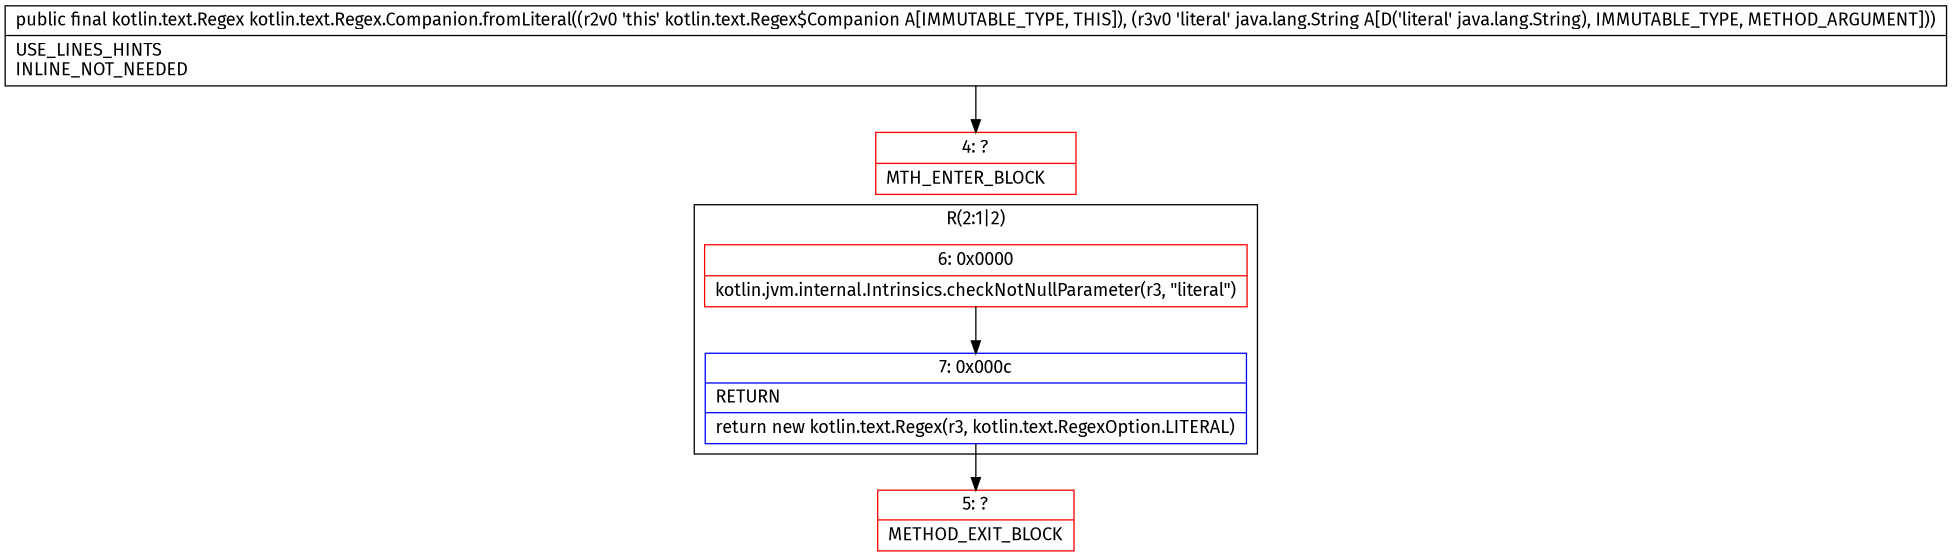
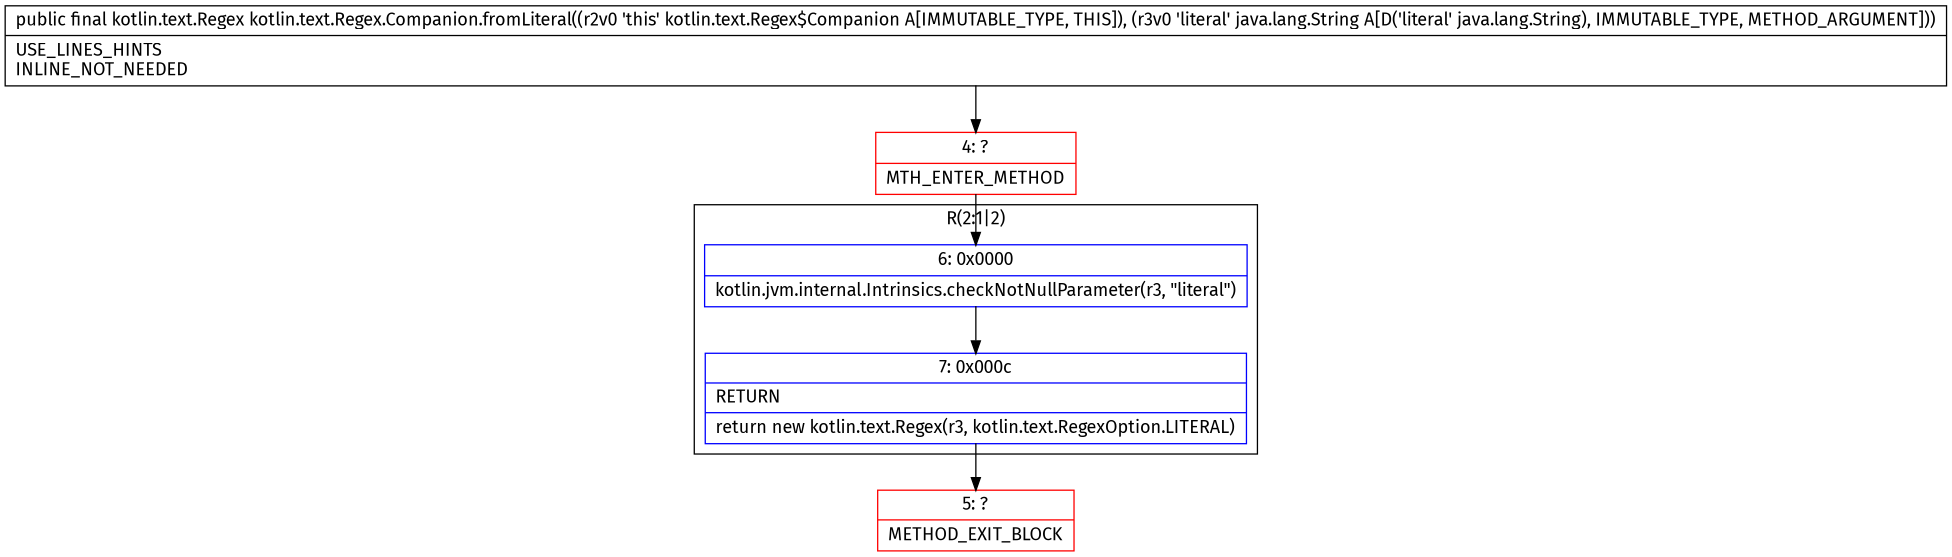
node "4: ?": text "MTH_ENTER_BLOCK" -> "MTH_ENTER_METHOD"
edge "4: ?" -> "6: 0x0000": added
node "6: 0x0000": color red -> blue
